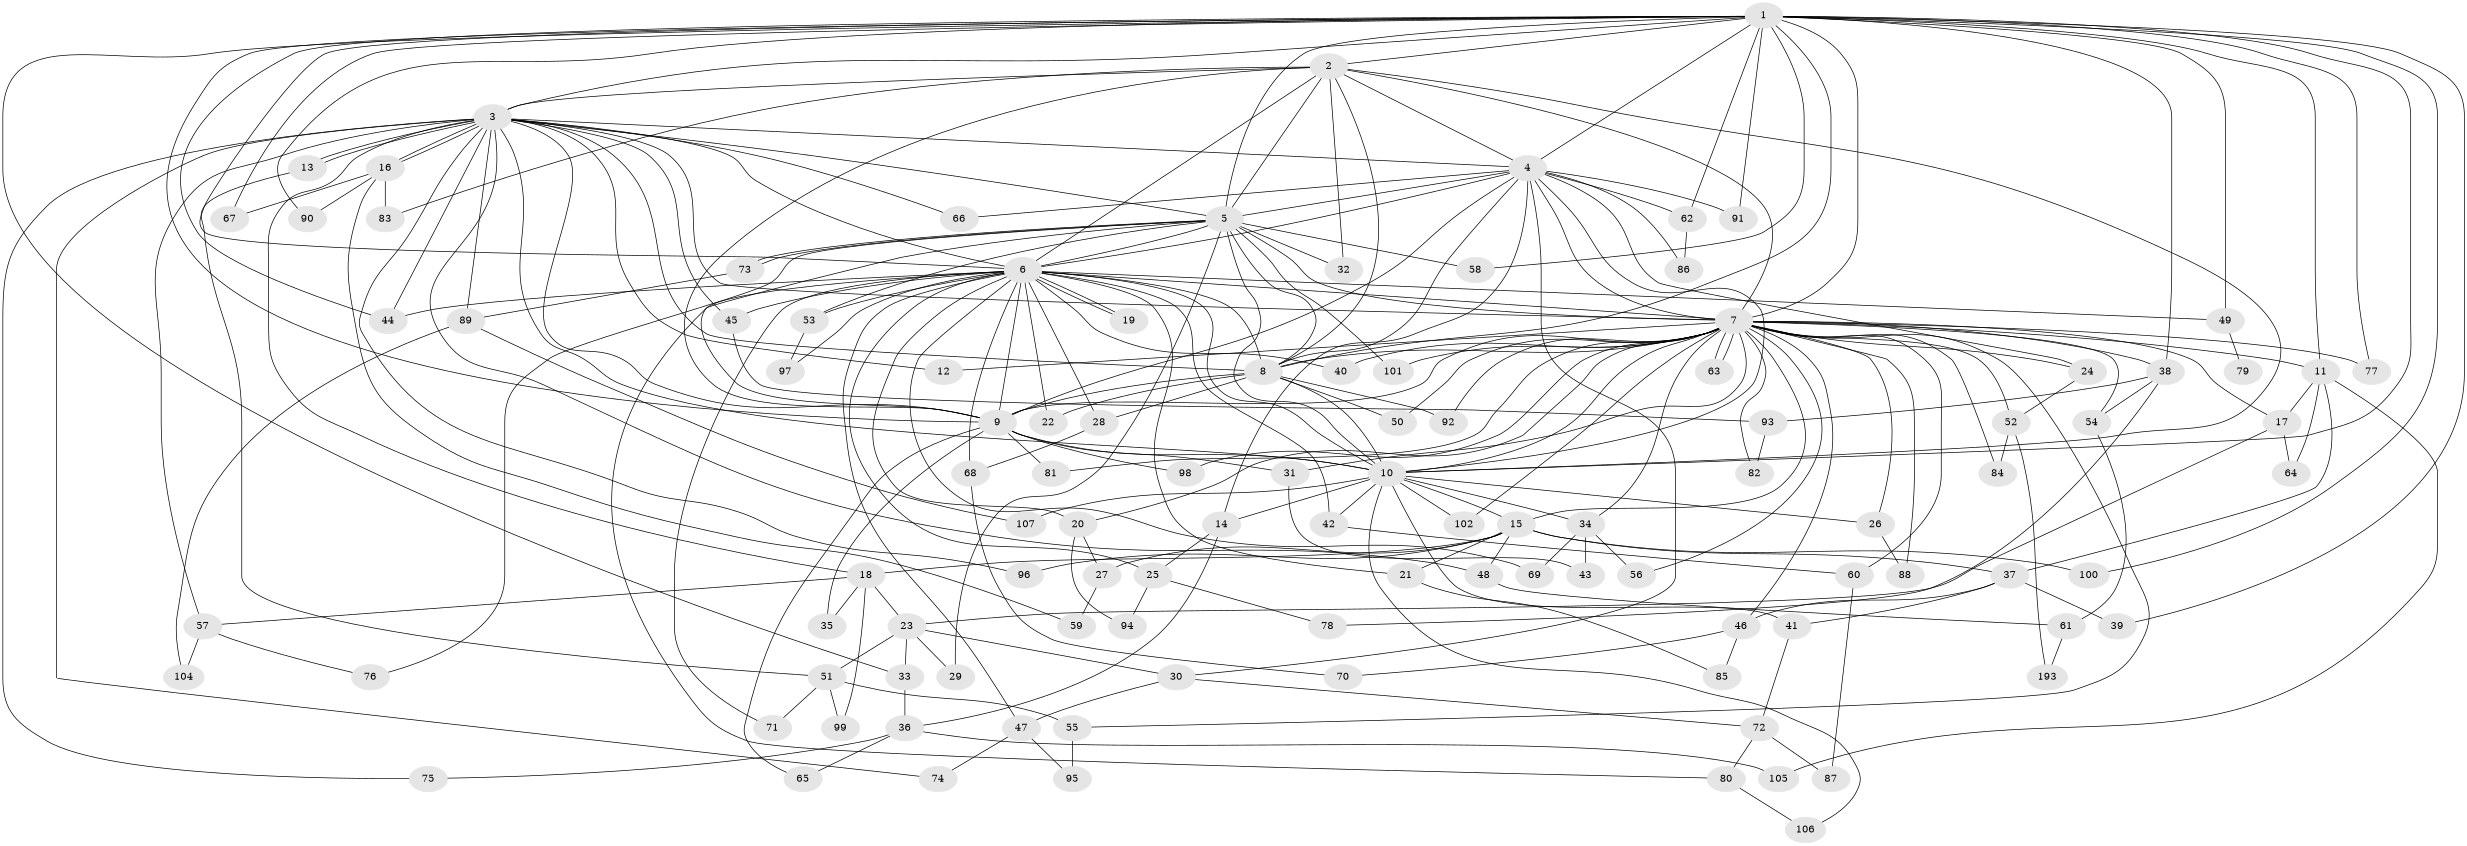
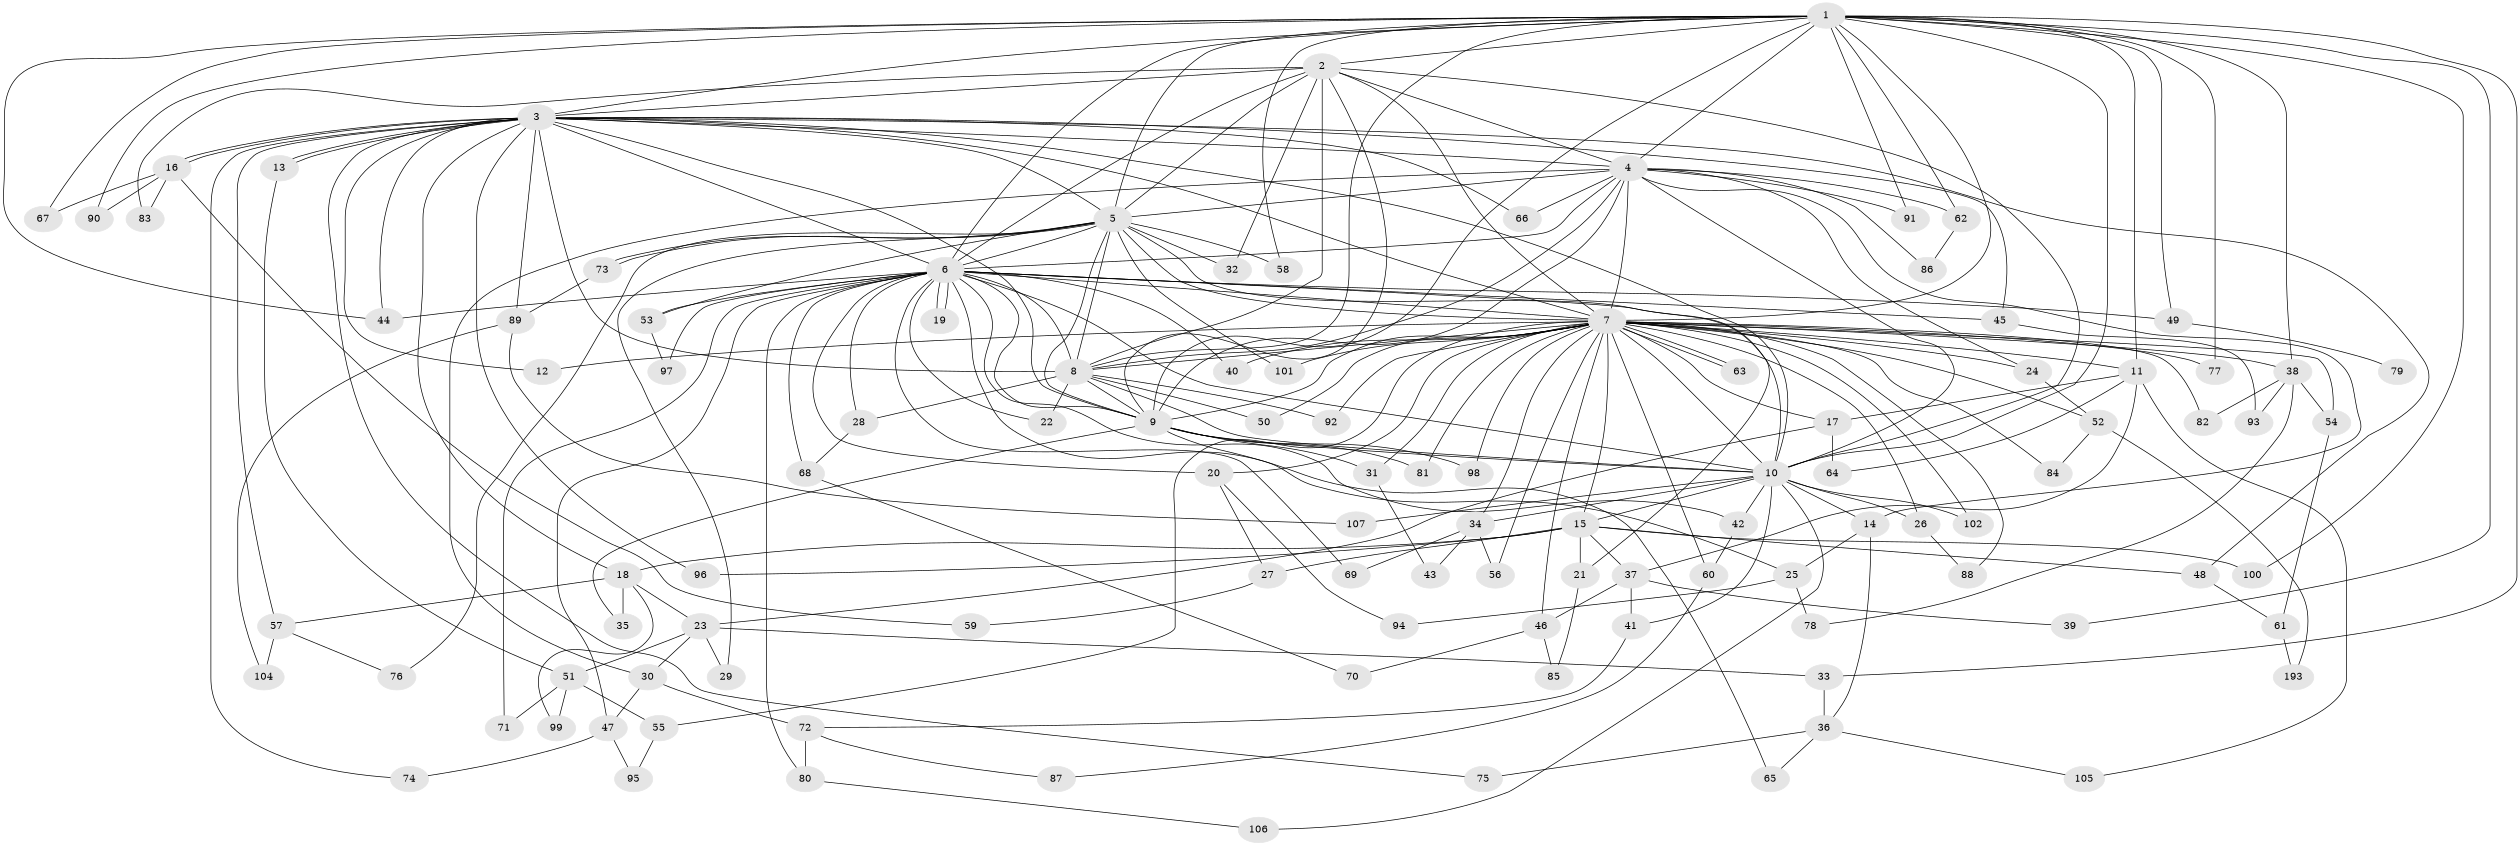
edge "93" -- "82": now "38" -- "82"
